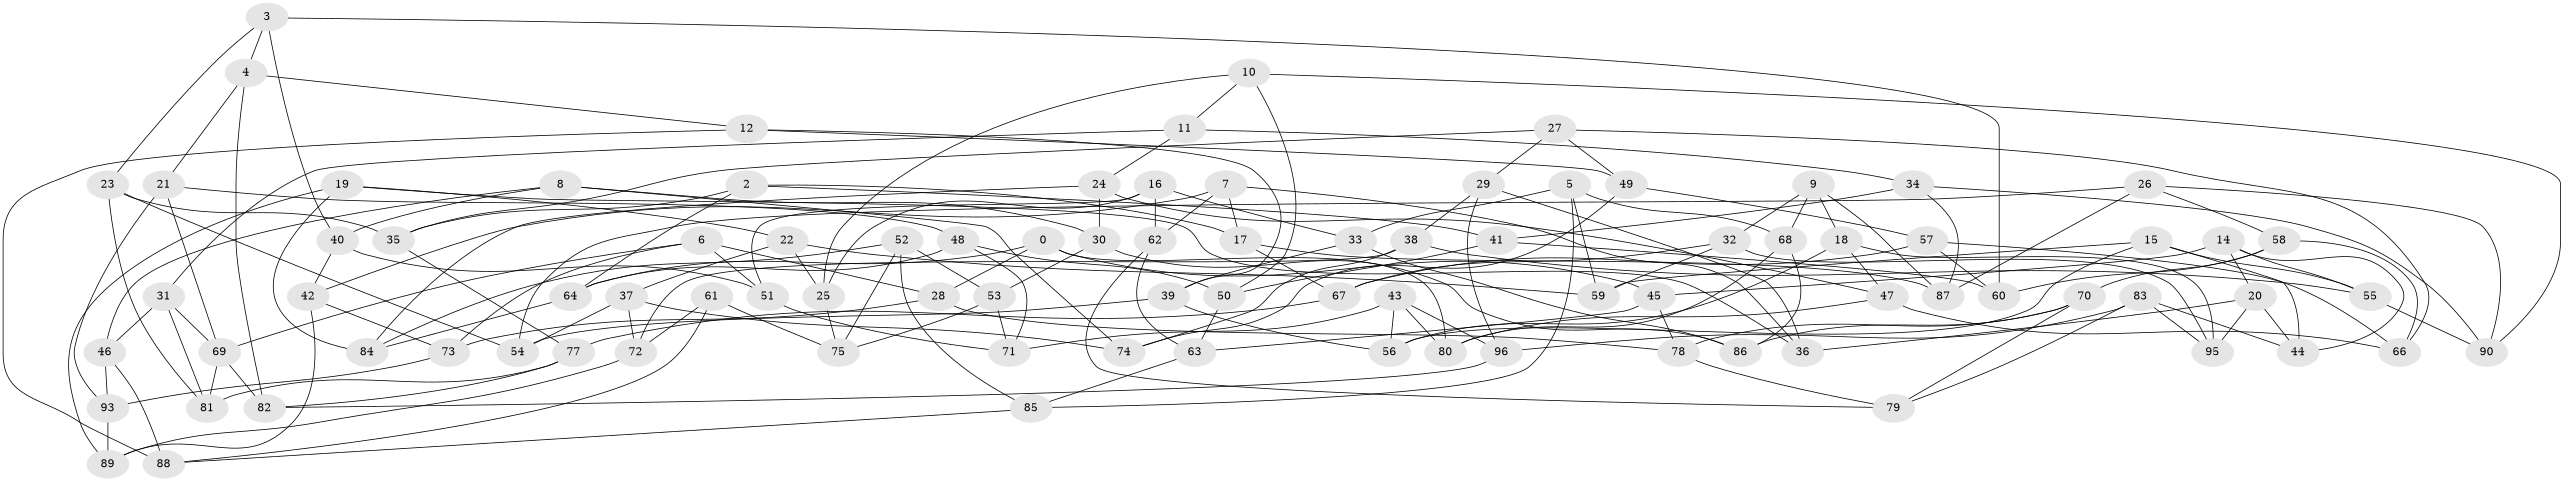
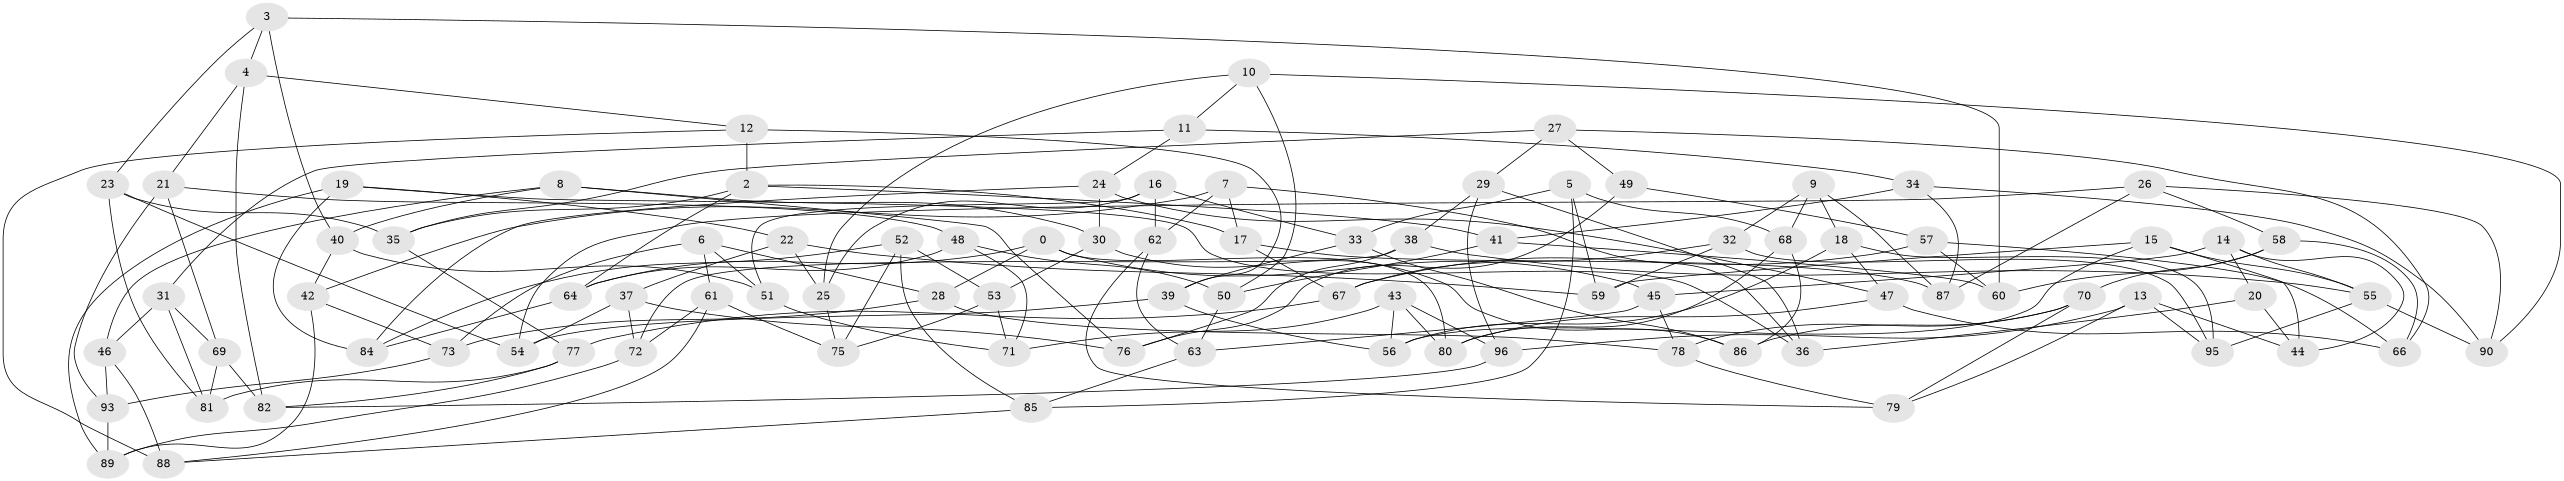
edge "12" -- "49": now "12" -- "2"
edge "6" -- "69": now "6" -- "61"
node "83": label "83" -> "13"
edge "20" -- "95": now "55" -- "95"
node "74": label "74" -> "76"
